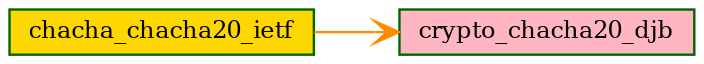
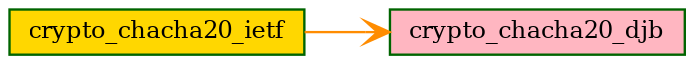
node "chacha_chacha20_ietf": label "chacha_chacha20_ietf" -> "crypto_chacha20_ietf"
